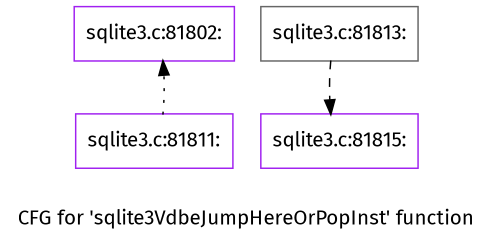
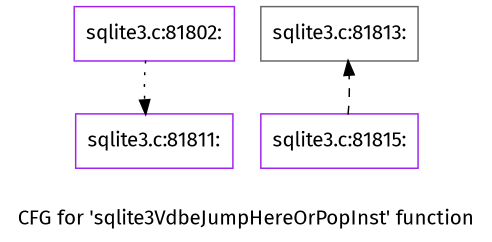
edge "sqlite3.c:81813:" -> "sqlite3.c:81815:": reversed
edge "sqlite3.c:81811:" -> "sqlite3.c:81802:": reversed
